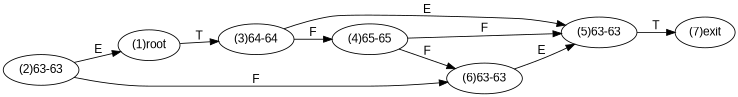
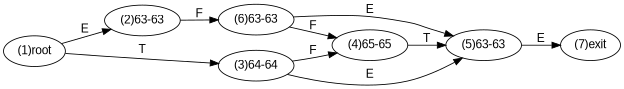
edge "(5)63-63" -> "(7)exit": label "T" -> "E"
edge "(4)65-65" -> "(5)63-63": label "F" -> "T"
edge "(4)65-65" -> "(6)63-63": reversed
edge "(2)63-63" -> "(1)root": reversed
